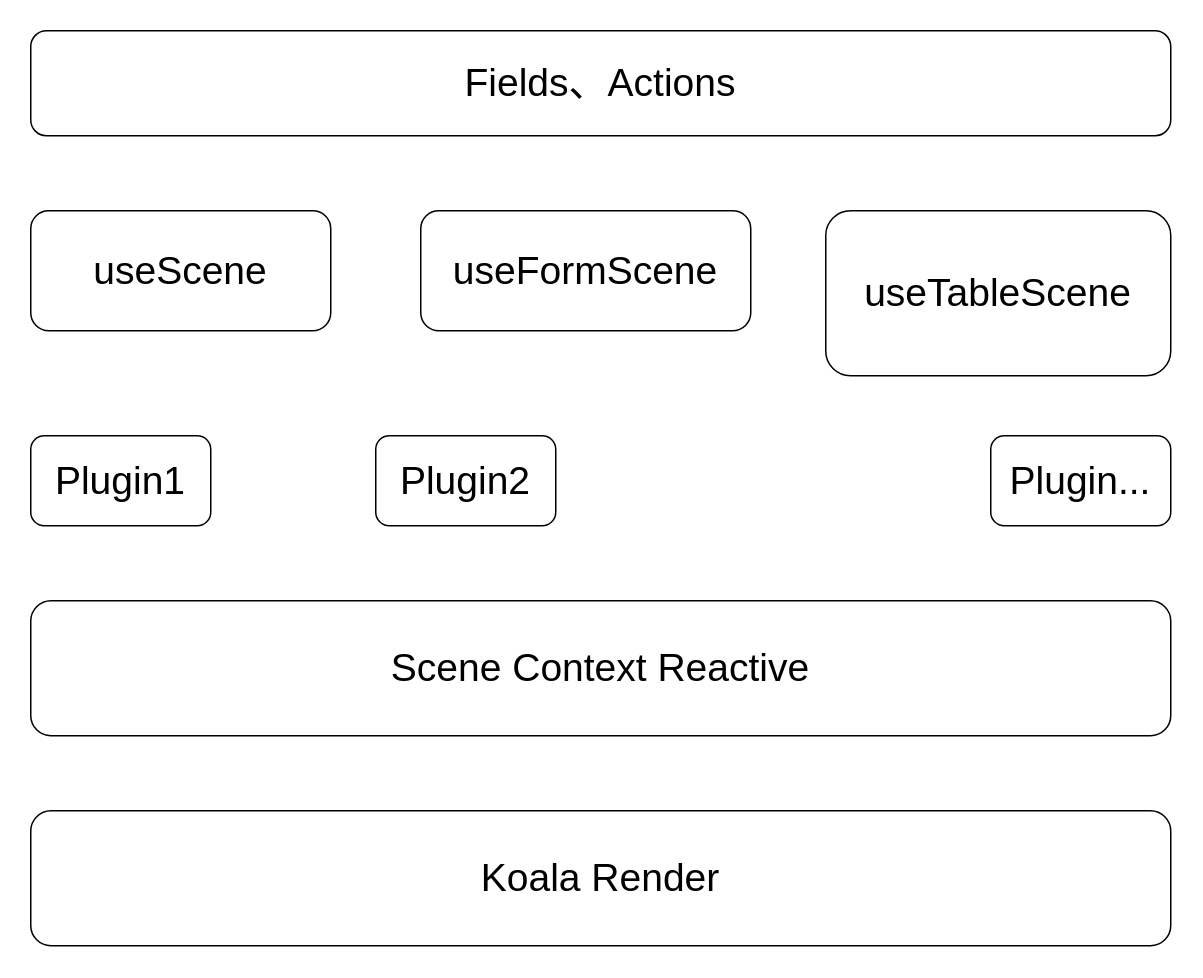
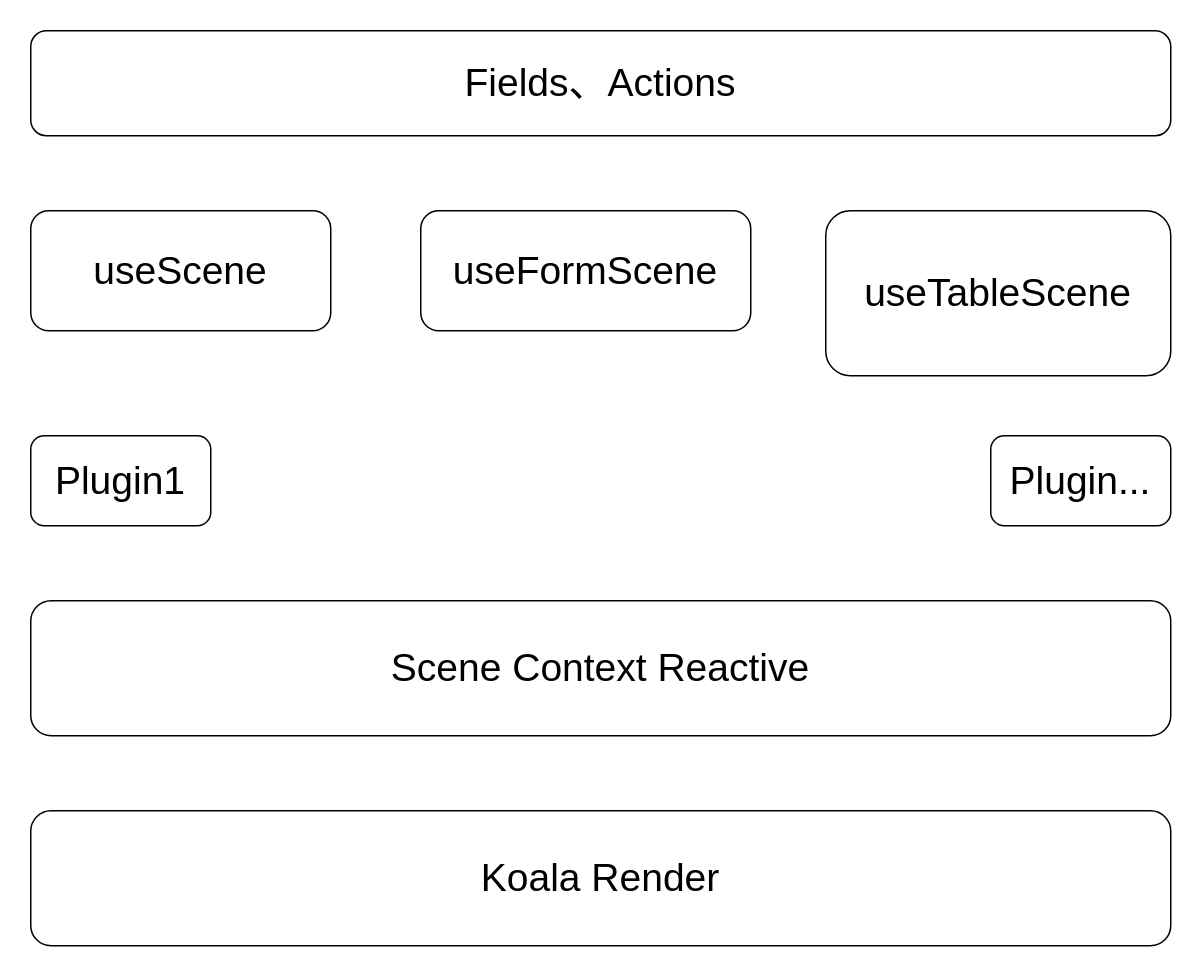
node "Plugin2": removed
